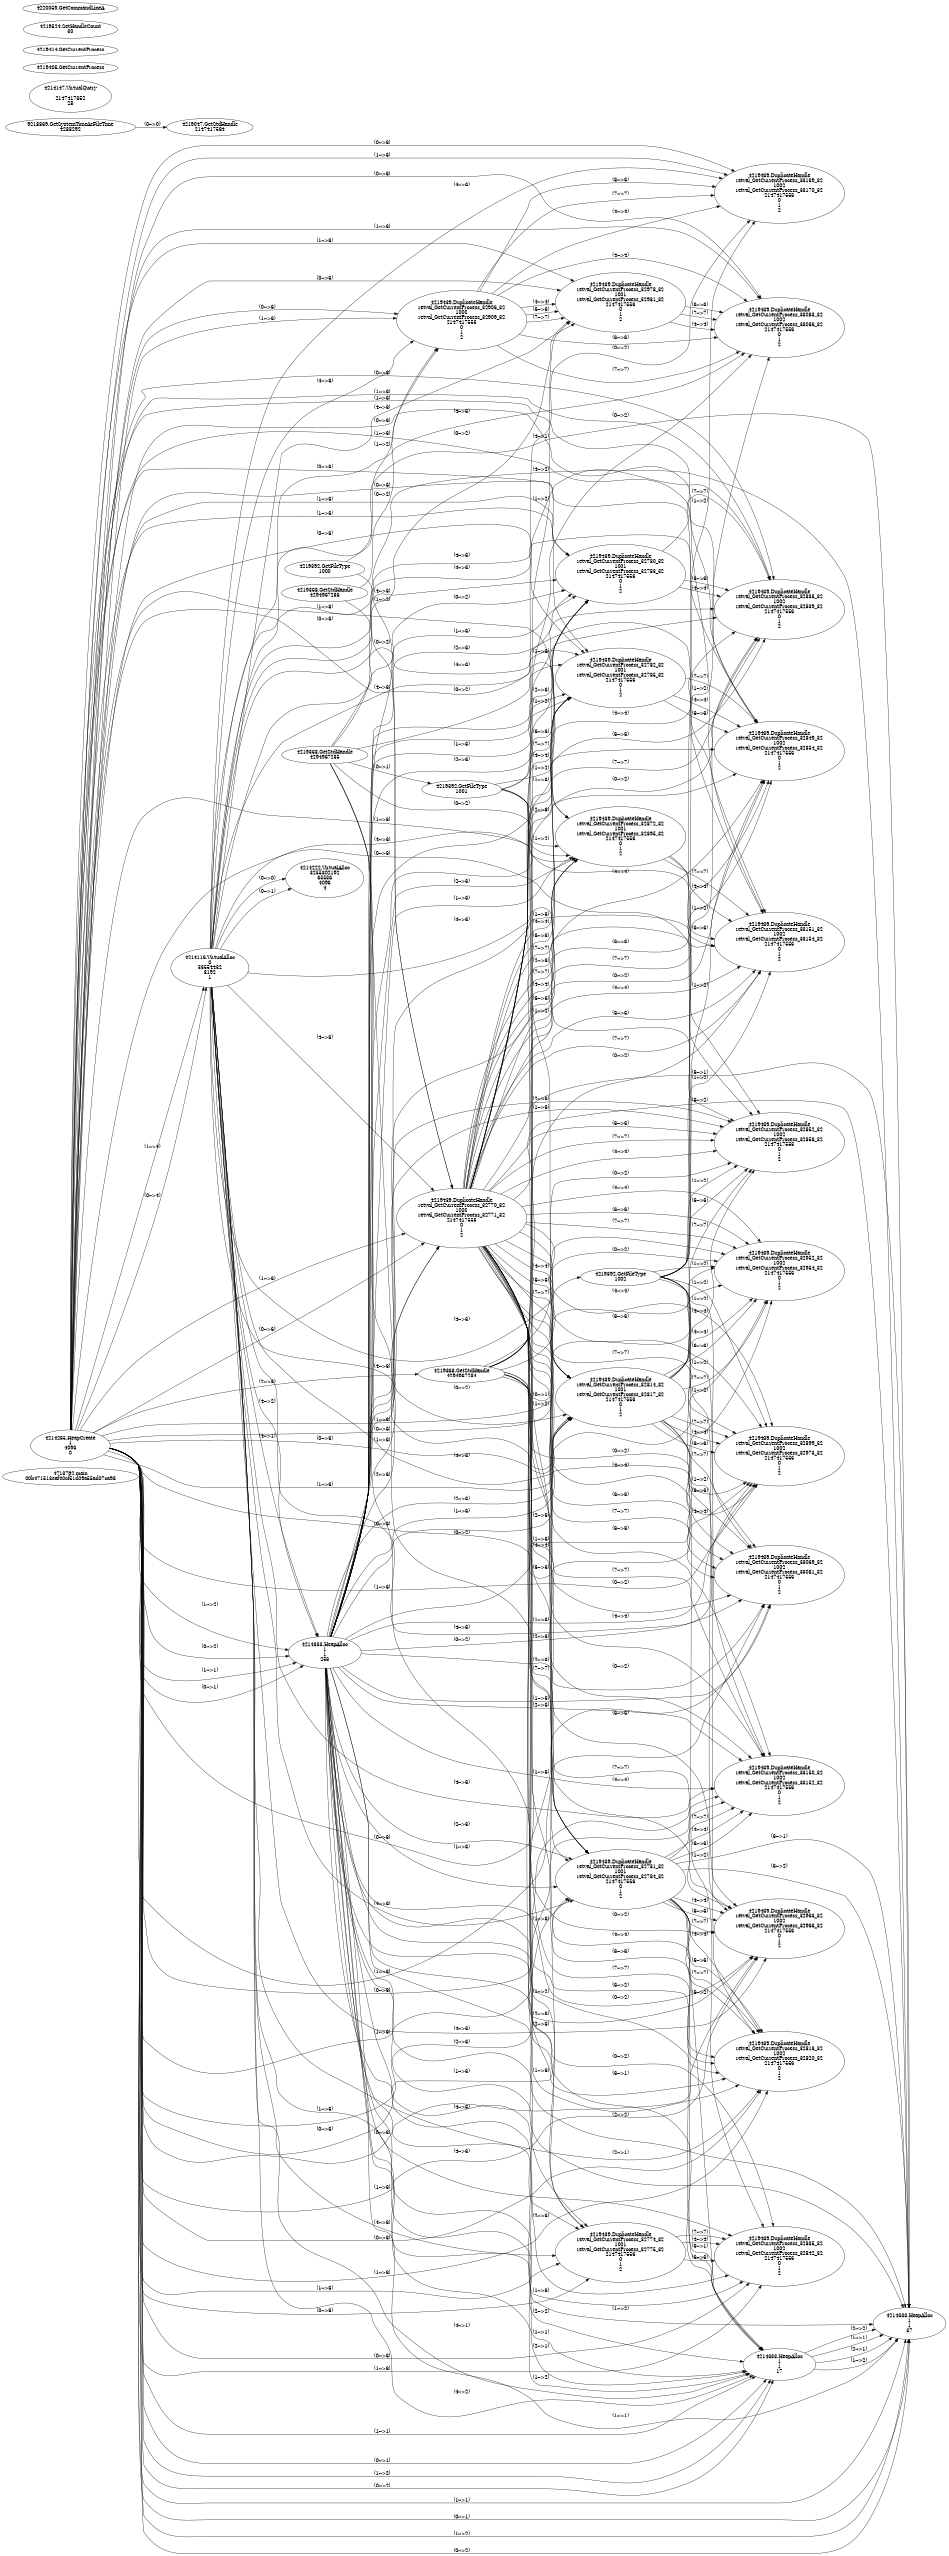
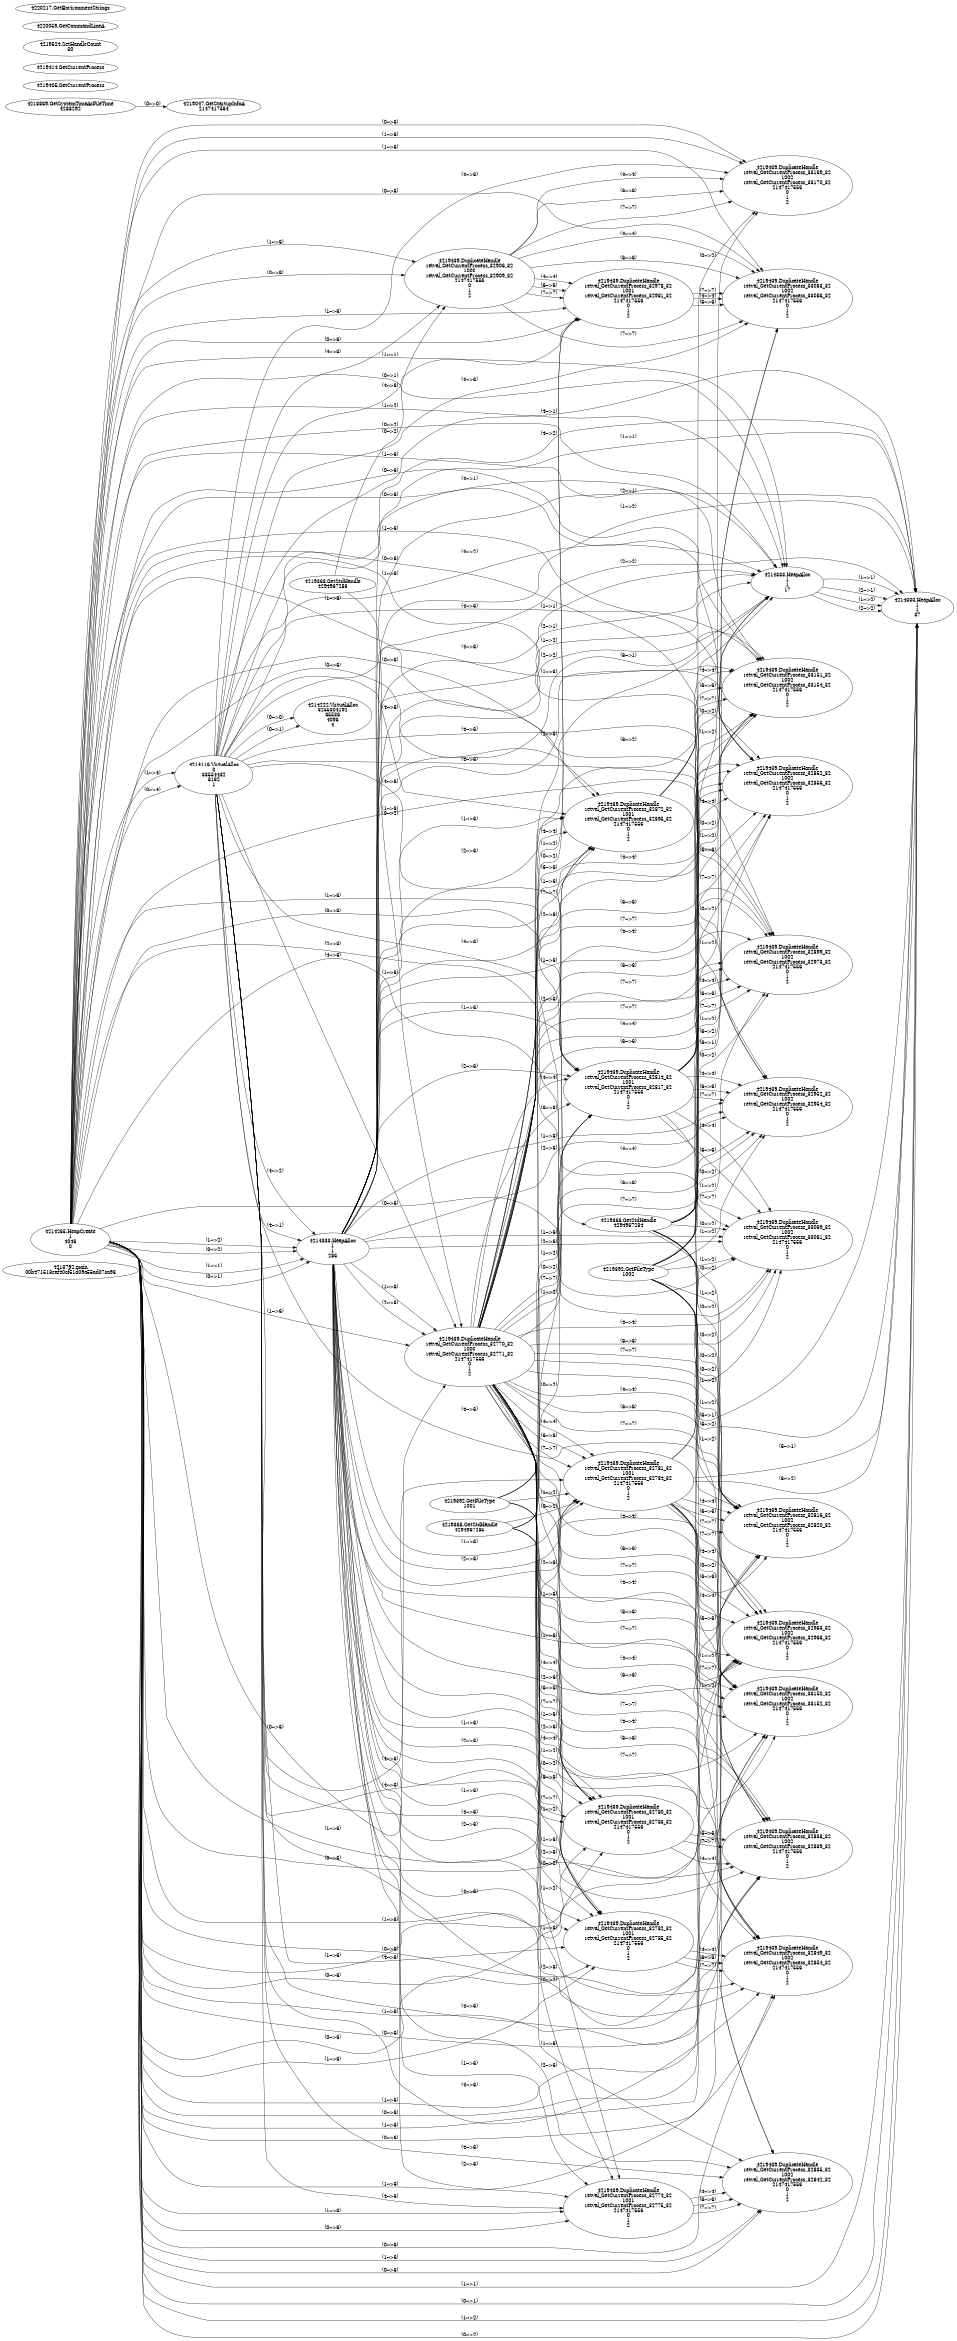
node "4220217.GetEnvironmentStrings": added
node "4214147.VirtualQuery 2147417352 28": removed
node "9218869.GetSystemTimeAsFileTime 4288292": label "9218869.GetSystemTimeAsFileTime 4288292" -> "4218869.GetSystemTimeAsFileTime 4288292"
node "4219047.GetStdHandle 2147417564": label "4219047.GetStdHandle 2147417564" -> "4219047.GetStartupInfoA 2147417564"
node "4219392.GetFileType 1000": removed
edge "4219368.GetStdHandle 4294967285" -> "4219392.GetFileType 1001": removed, label "(0-->1)"
node "4214222.VirtualAlloc 3255302192 65536 4096 4": label "4214222.VirtualAlloc 3255302192 65536 4096 4" -> "4214222.VirtualAlloc 3255304192 65536 4096 4"
node "4214116.VirtualAlloc 0 33554432 8192 1": label "4214116.VirtualAlloc 0 33554432 8192 1" -> "4214116.VirtualAlloc 0 33554432 8162 1"
edge "4219368.GetStdHandle 4294967284" -> "4219392.GetFileType 1002": removed, label "(0-->1)"
node "4214265.HeapCreate 1 4096 0": label "4214265.HeapCreate 1 4096 0" -> "4214265.HeapCreate 1 4046 0"
node "4713792.main 00b471513eaf40cf51d09a55ad07ca98": label "4713792.main 00b471513eaf40cf51d09a55ad07ca98" -> "4213792.main 00b471513eaf40cf51d09a55ad07ca98"
node "4214333.HeapAlloc 1 1 256": label "4214333.HeapAlloc 1 1 256" -> "4214333.HeapAlloc 1 1 286"
